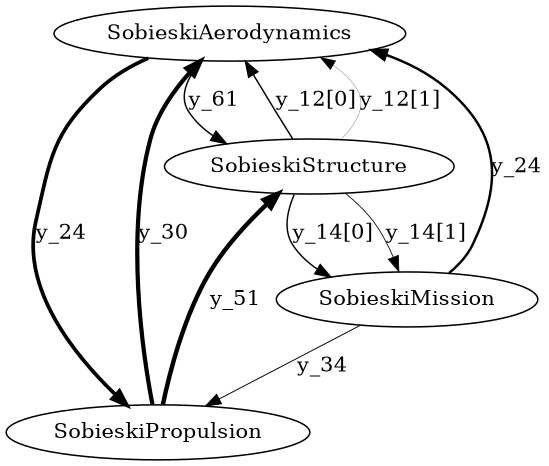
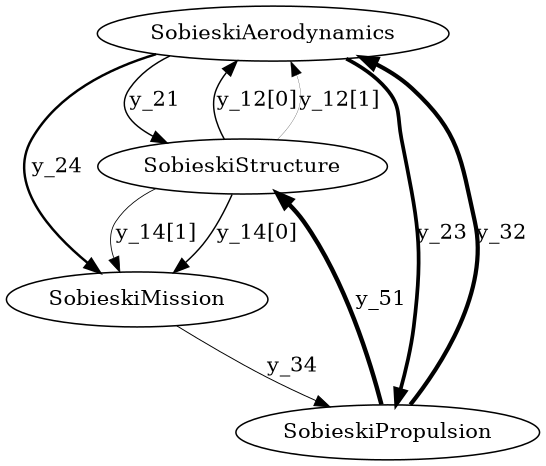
edge "SobieskiAerodynamics" -> "SobieskiStructure": label "y_61" -> "y_21"
edge "SobieskiMission" -> "SobieskiAerodynamics": reversed
edge "SobieskiAerodynamics" -> "SobieskiPropulsion": label "y_24" -> "y_23"
edge "SobieskiPropulsion" -> "SobieskiAerodynamics": label "y_30" -> "y_32"
